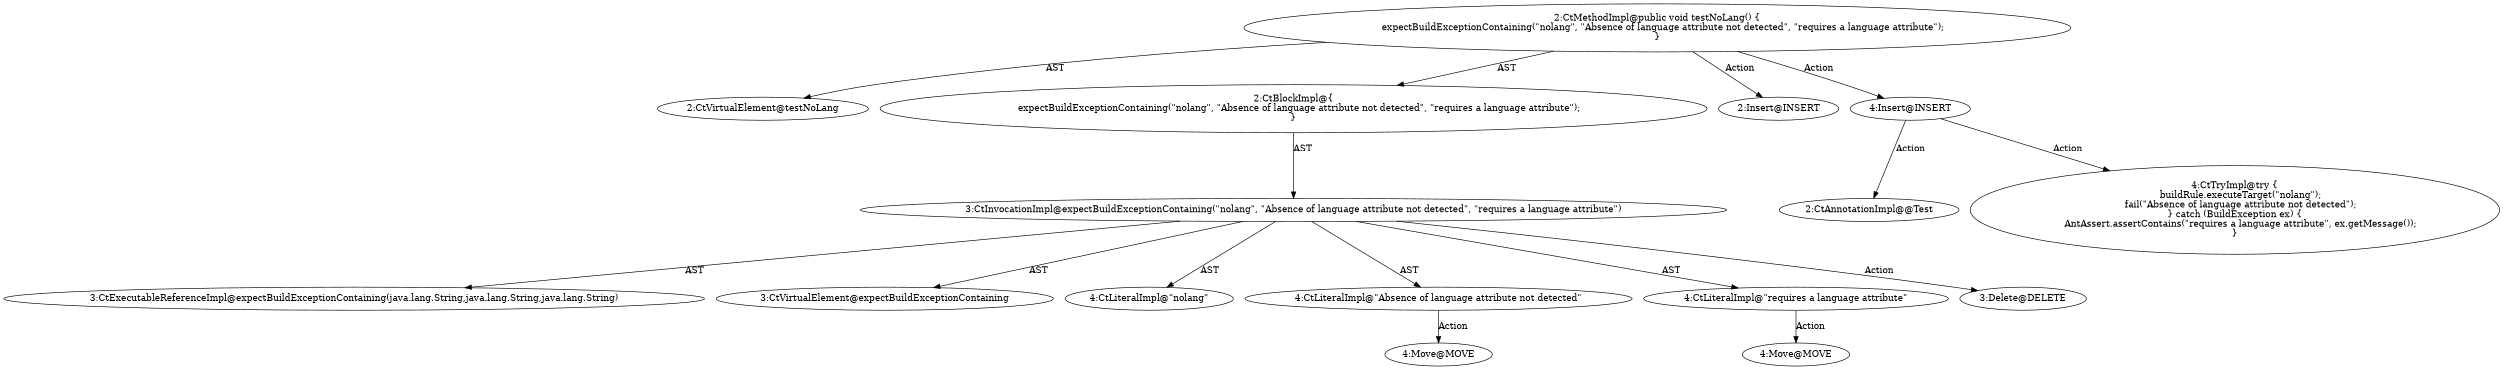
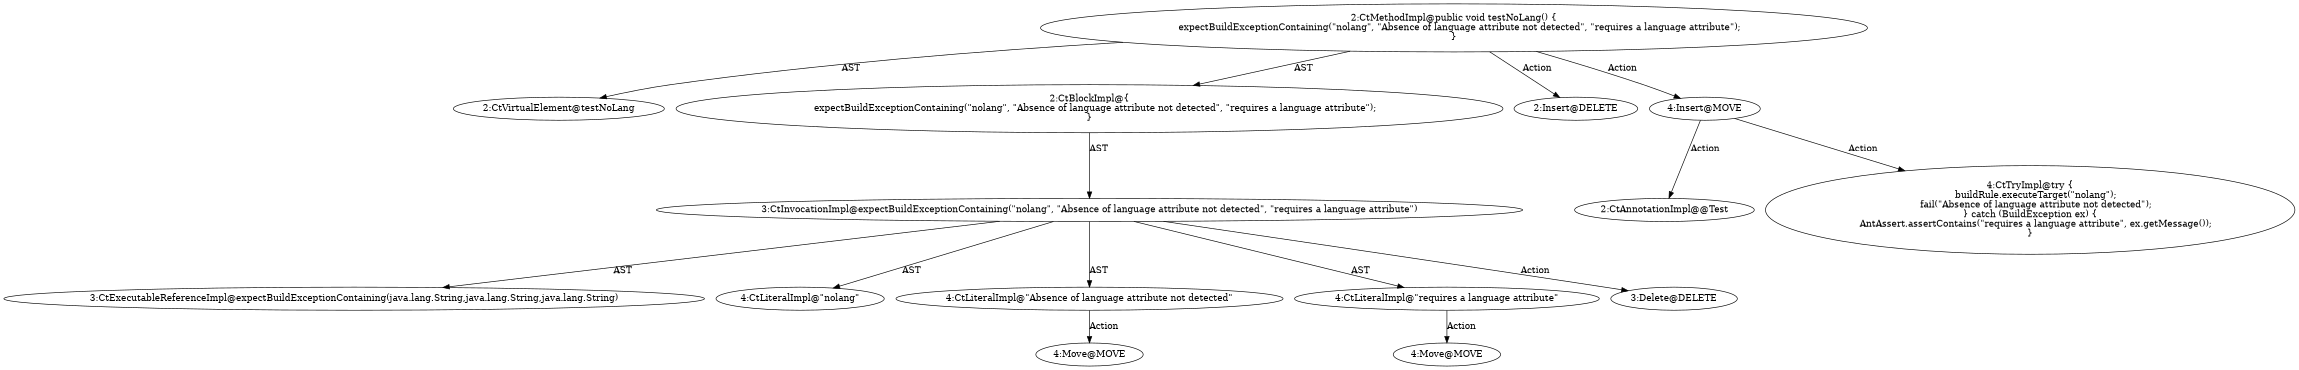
node "2:Insert@INSERT": label "2:Insert@INSERT" -> "2:Insert@DELETE"
node "4:Insert@INSERT": label "4:Insert@INSERT" -> "4:Insert@MOVE"
node "3:CtVirtualElement@expectBuildExceptionContaining": removed
